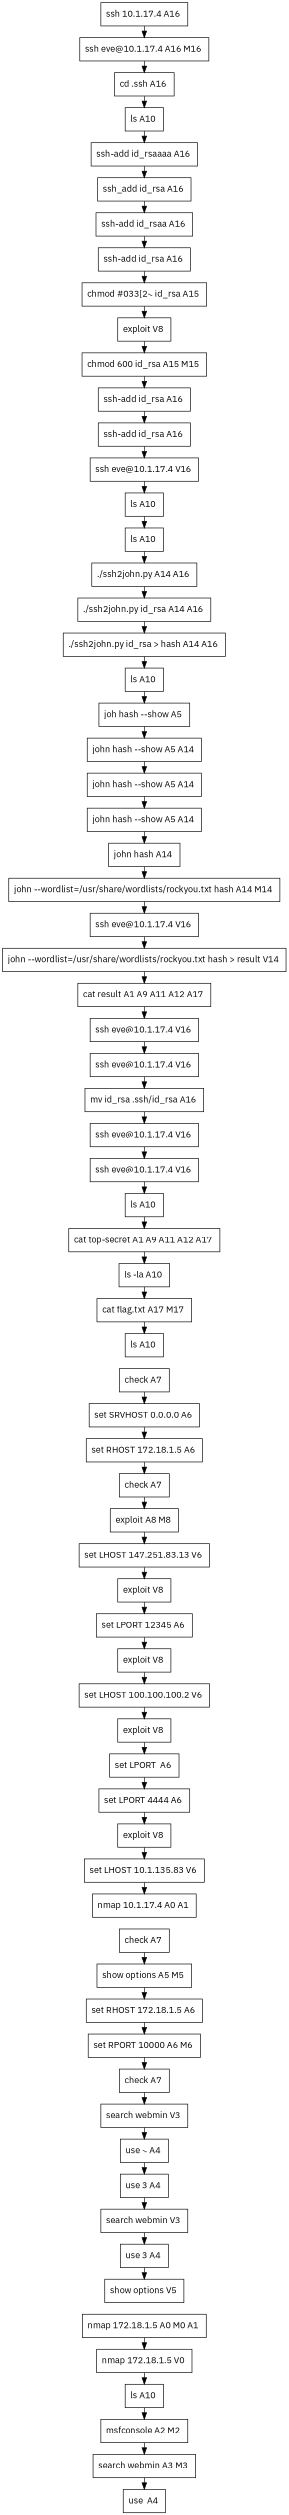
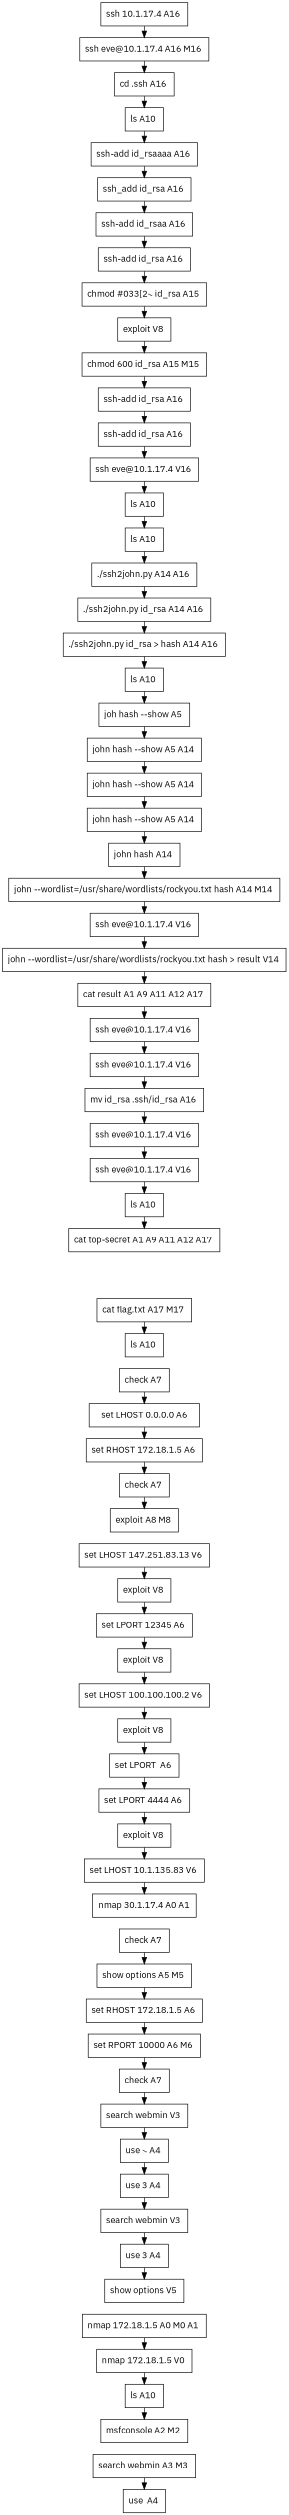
node "ls -la A10": removed
node "set SRVHOST 0.0.0.0 A6": label "set SRVHOST 0.0.0.0 A6" -> "set LHOST 0.0.0.0 A6"
edge "exploit A8 M8" -> "set LHOST 147.251.83.13 V6": removed
node "nmap 10.1.17.4 A0 A1": label "nmap 10.1.17.4 A0 A1" -> "nmap 30.1.17.4 A0 A1"
edge "msfconsole A2 M2" -> "search webmin A3 M3": removed
